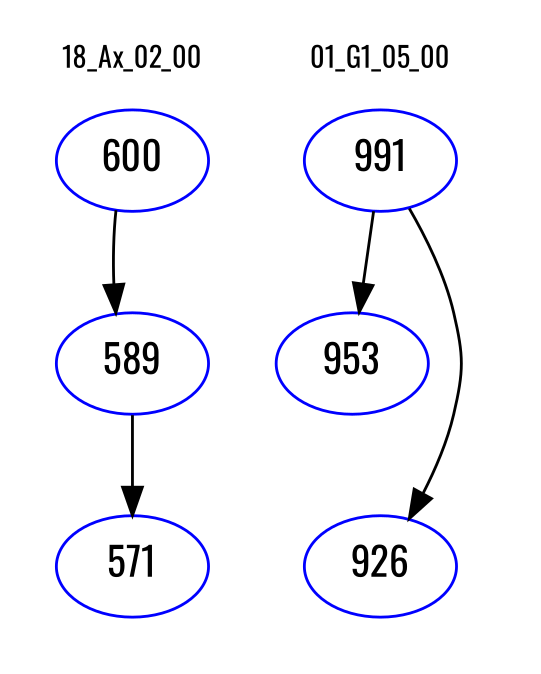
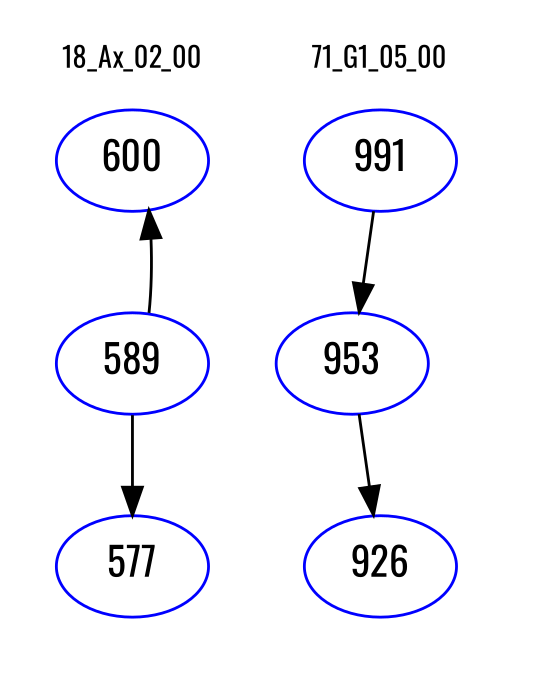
cluster "01_G1_05_00": label "01_G1_05_00" -> "71_G1_05_00"
edge "600" -> "589": reversed
edge "991" -> "926": now "953" -> "926"
node "571": label "571" -> "577"
